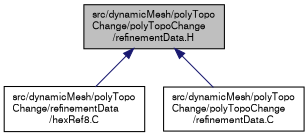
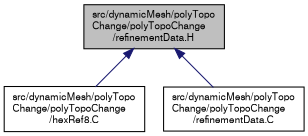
node "src/dynamicMesh/polyTopo Change/refinementData /hexRef8.C": label "src/dynamicMesh/polyTopo Change/refinementData /hexRef8.C" -> "src/dynamicMesh/polyTopo Change/polyTopoChange /hexRef8.C"
